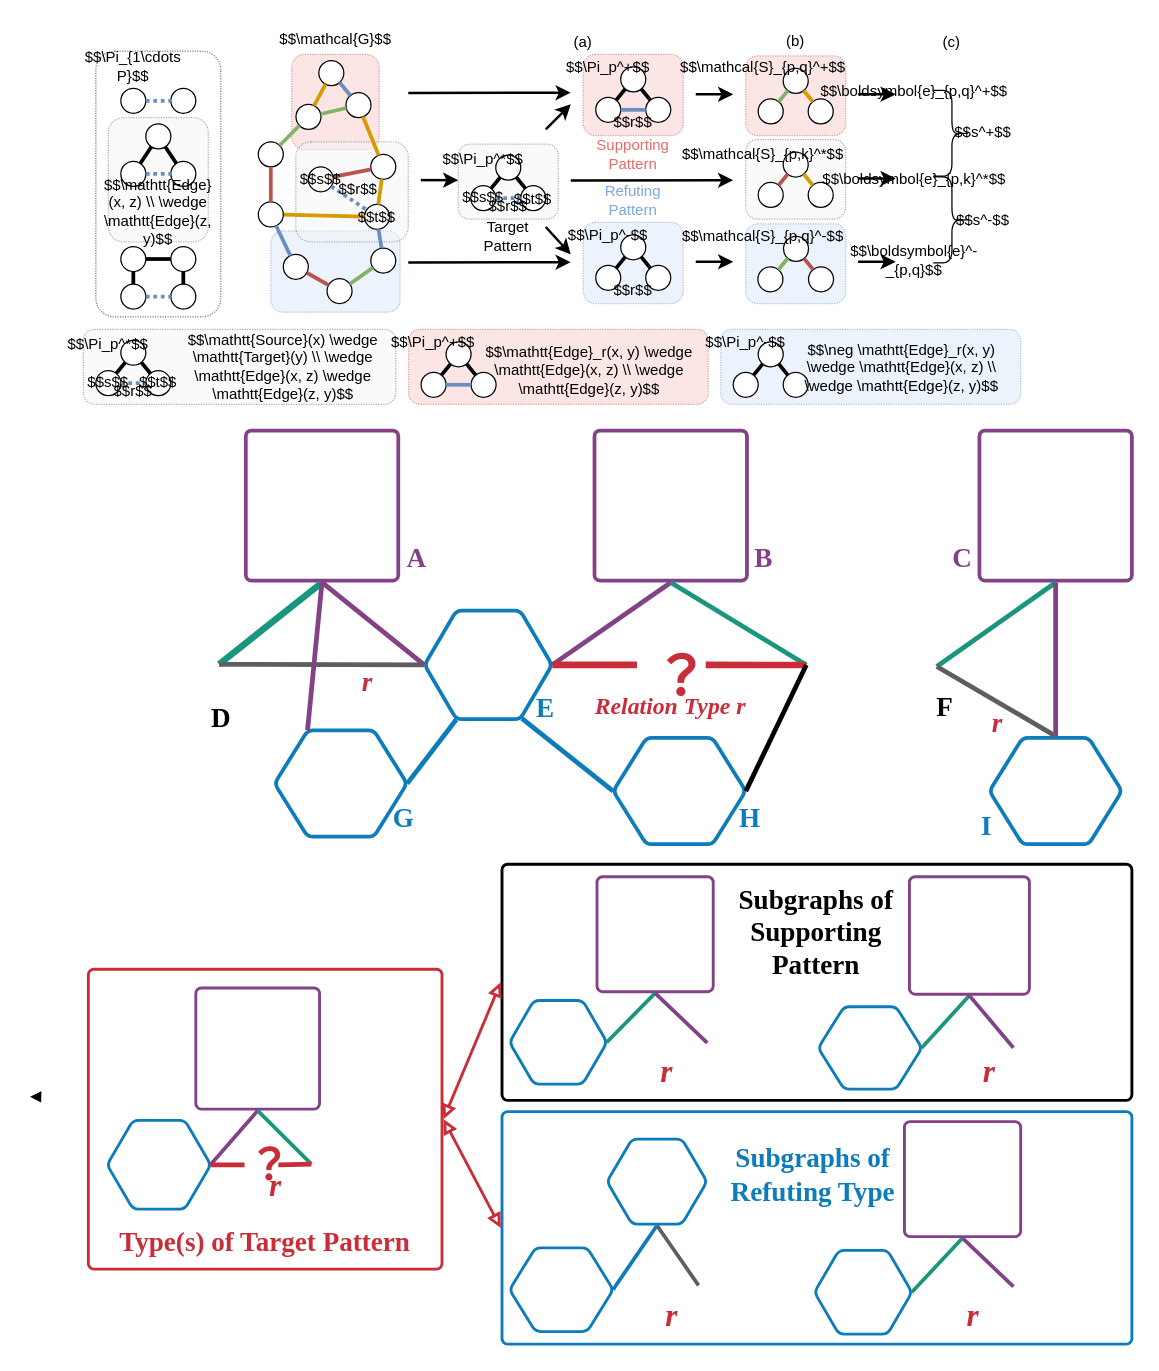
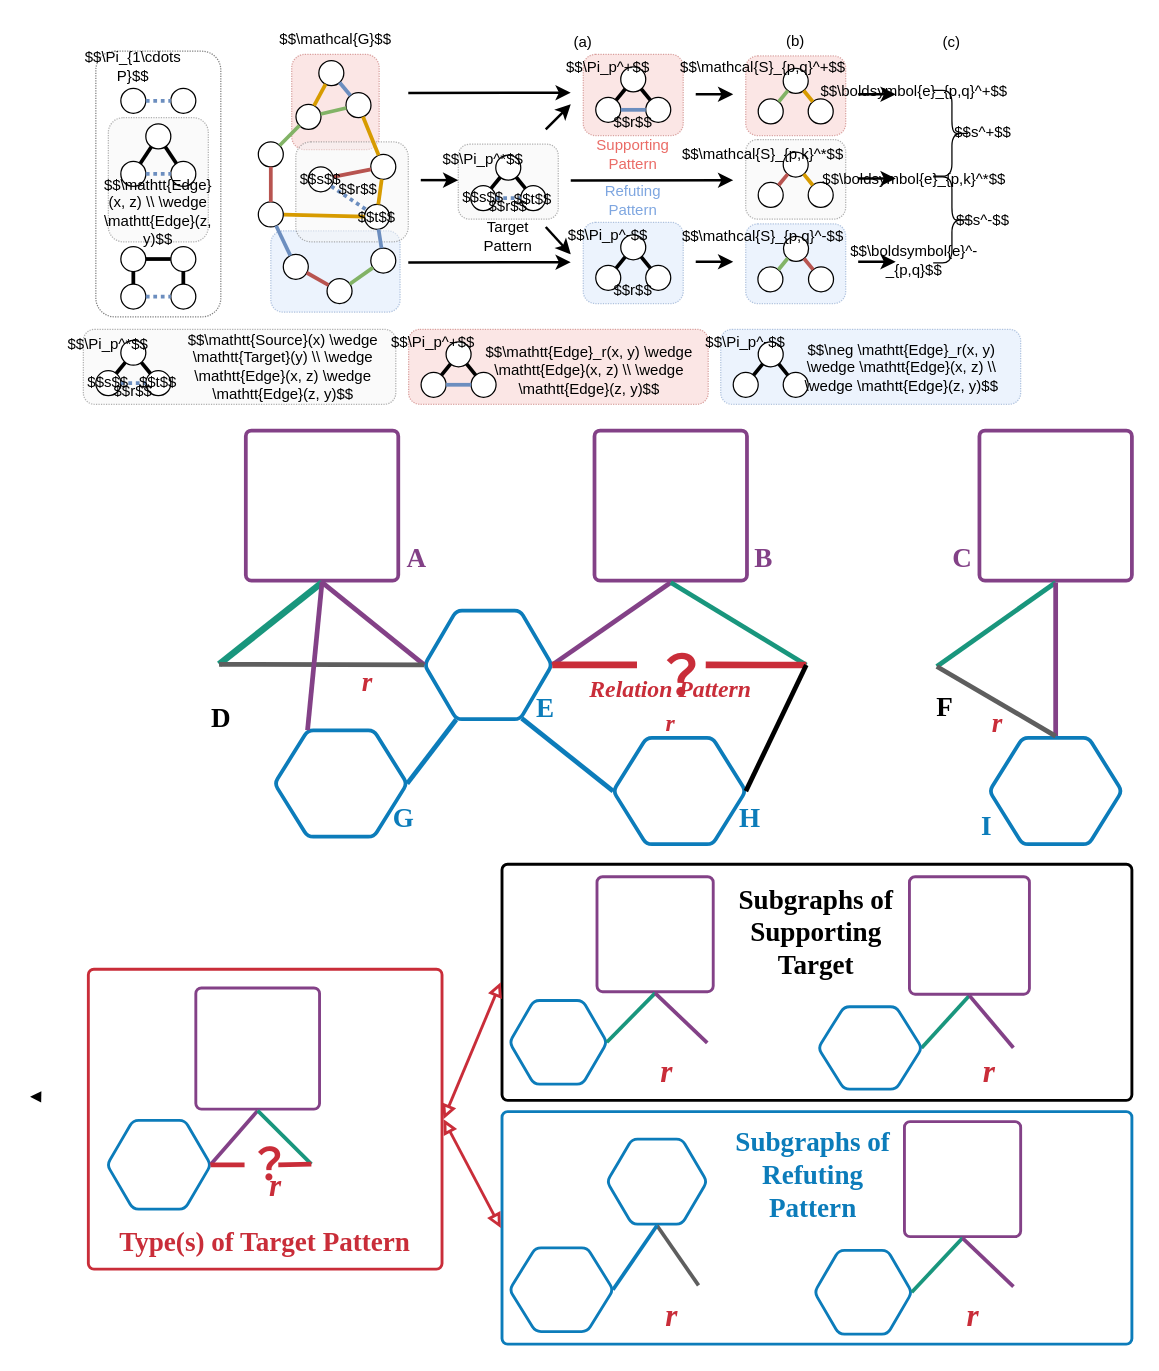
node "Relation Type r": label "Relation Type r" -> "Relation Pattern r"
node "Subgraphs of Supporting Pattern": label "Subgraphs of Supporting Pattern" -> "Subgraphs of Supporting Target"
node "Subgraphs of Refuting Type": label "Subgraphs of Refuting Type" -> "Subgraphs of Refuting Pattern"
